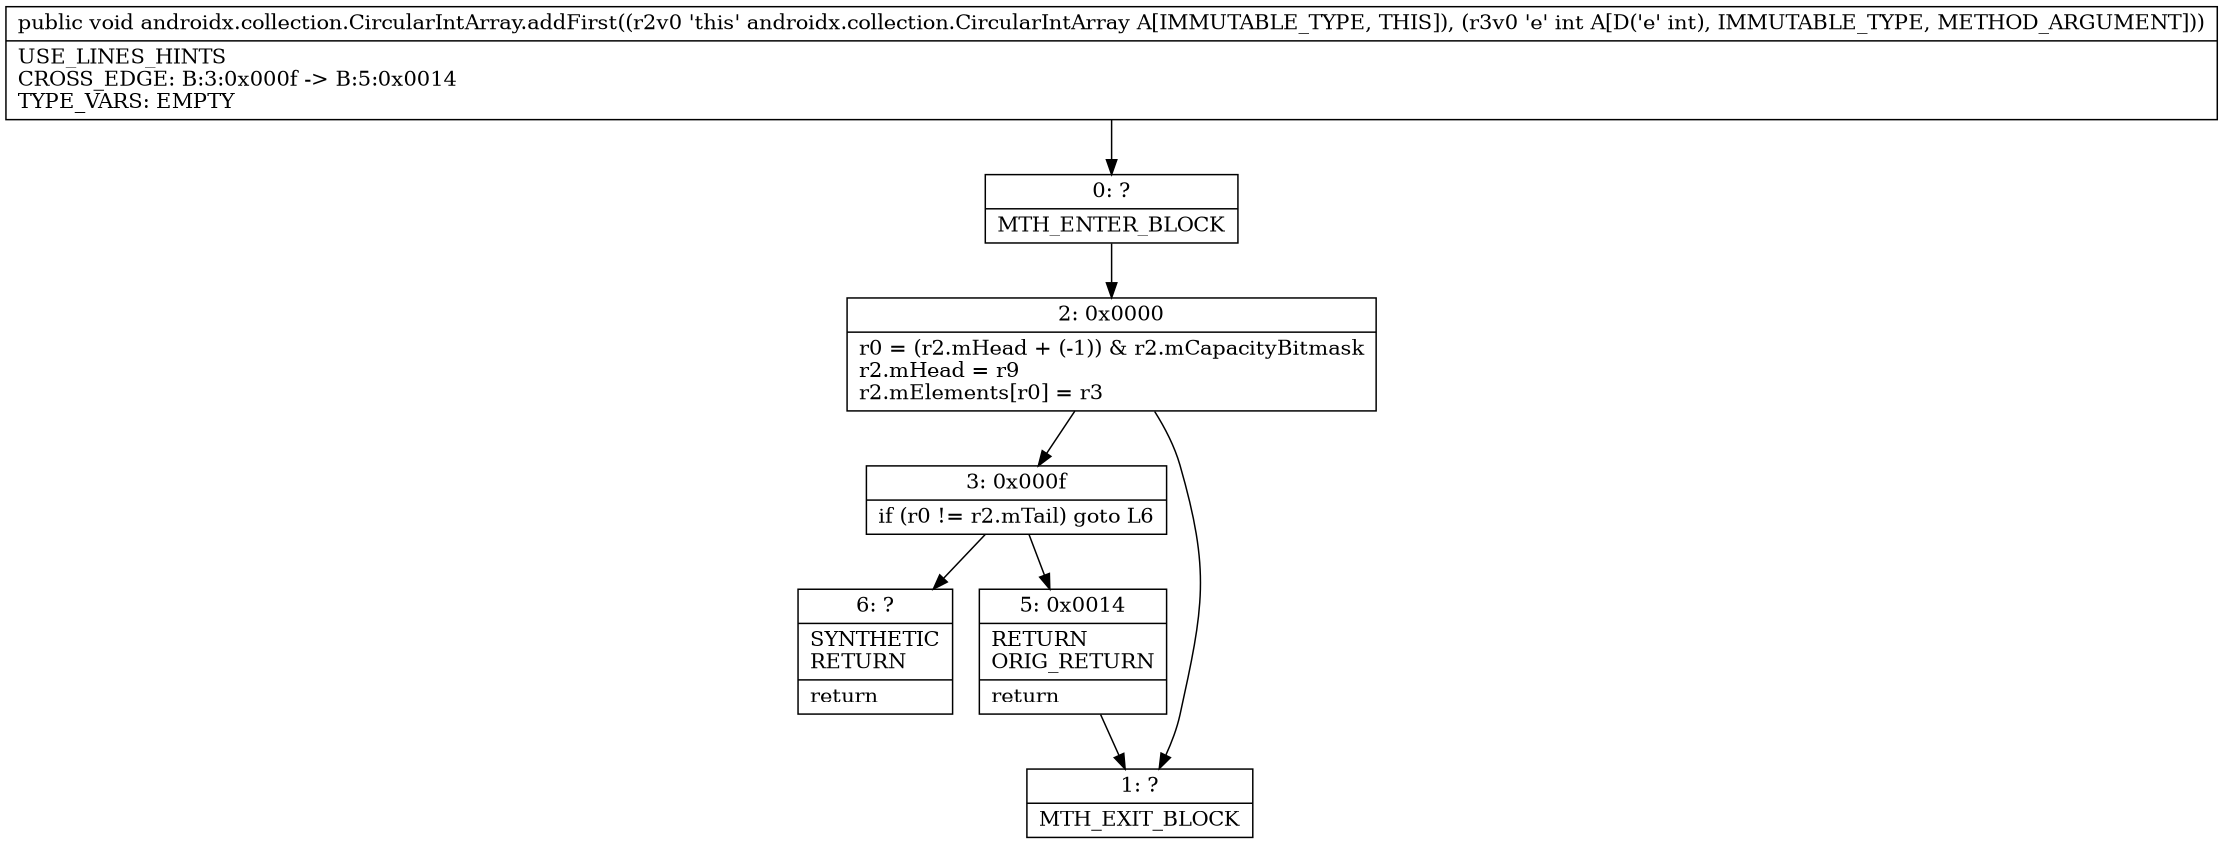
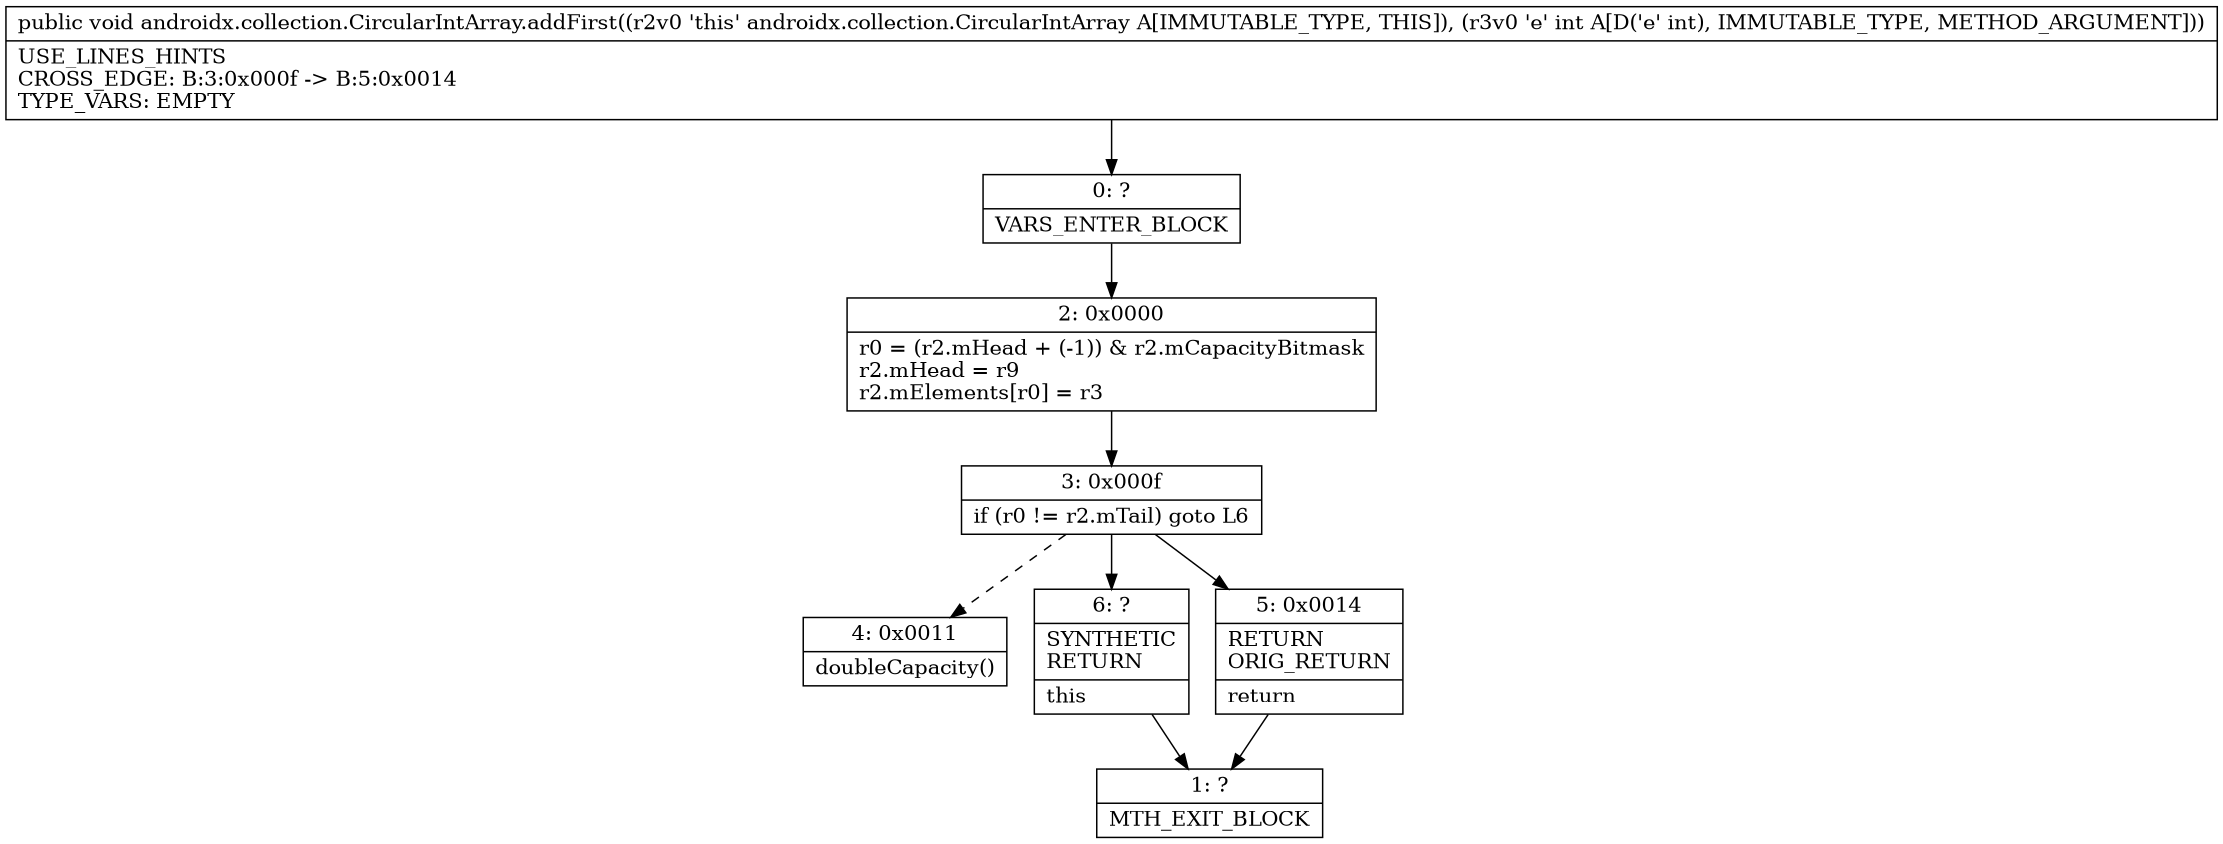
node "0: ?": text "MTH_ENTER_BLOCK" -> "VARS_ENTER_BLOCK"
edge "2: 0x0000" -> "1: ?": now "6: ?" -> "1: ?"
node "4: 0x0011": added
node "6: ?": text "return" -> "this"
